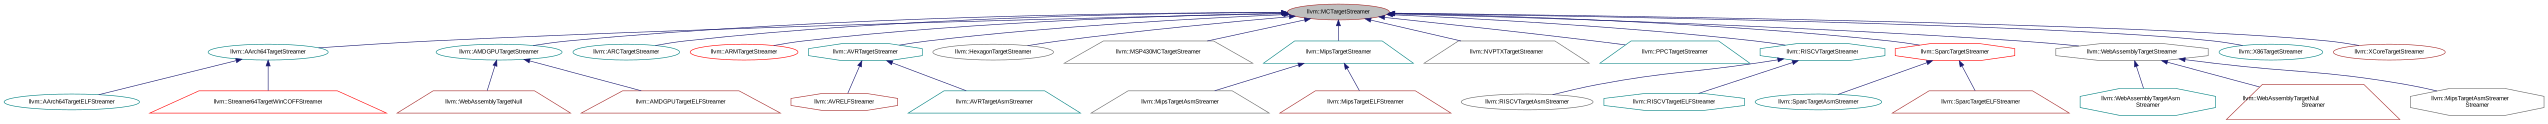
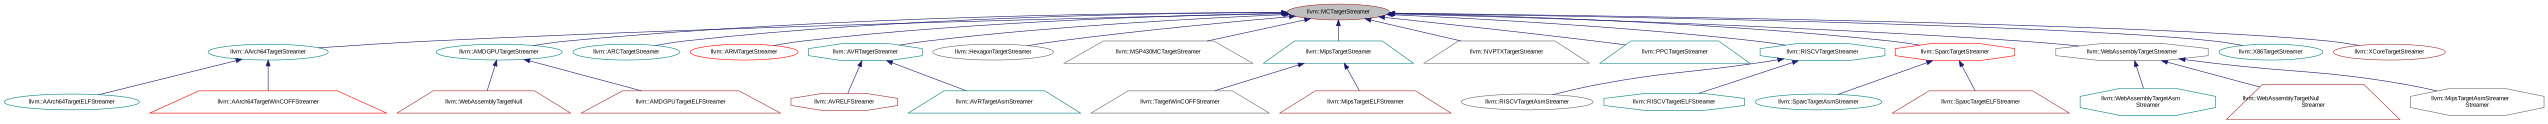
node "llvm::Streamer64TargetWinCOFFStreamer": label "llvm::Streamer64TargetWinCOFFStreamer" -> "llvm::AArch64TargetWinCOFFStreamer"
node "llvm::MipsTargetAsmStreamer": label "llvm::MipsTargetAsmStreamer" -> "llvm::TargetWinCOFFStreamer"
